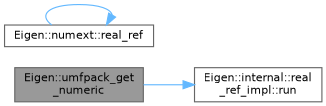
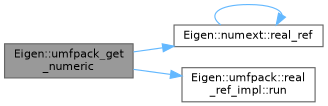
edge "Eigen::umfpack_get _numeric" -> "Eigen::numext::real_ref": added
node "Eigen::internal::real _ref_impl::run": label "Eigen::internal::real _ref_impl::run" -> "Eigen::umfpack::real _ref_impl::run"
